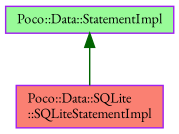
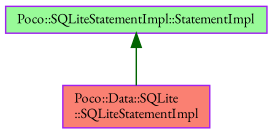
node "Poco::Data::StatementImpl": label "Poco::Data::StatementImpl" -> "Poco::SQLiteStatementImpl::StatementImpl"
